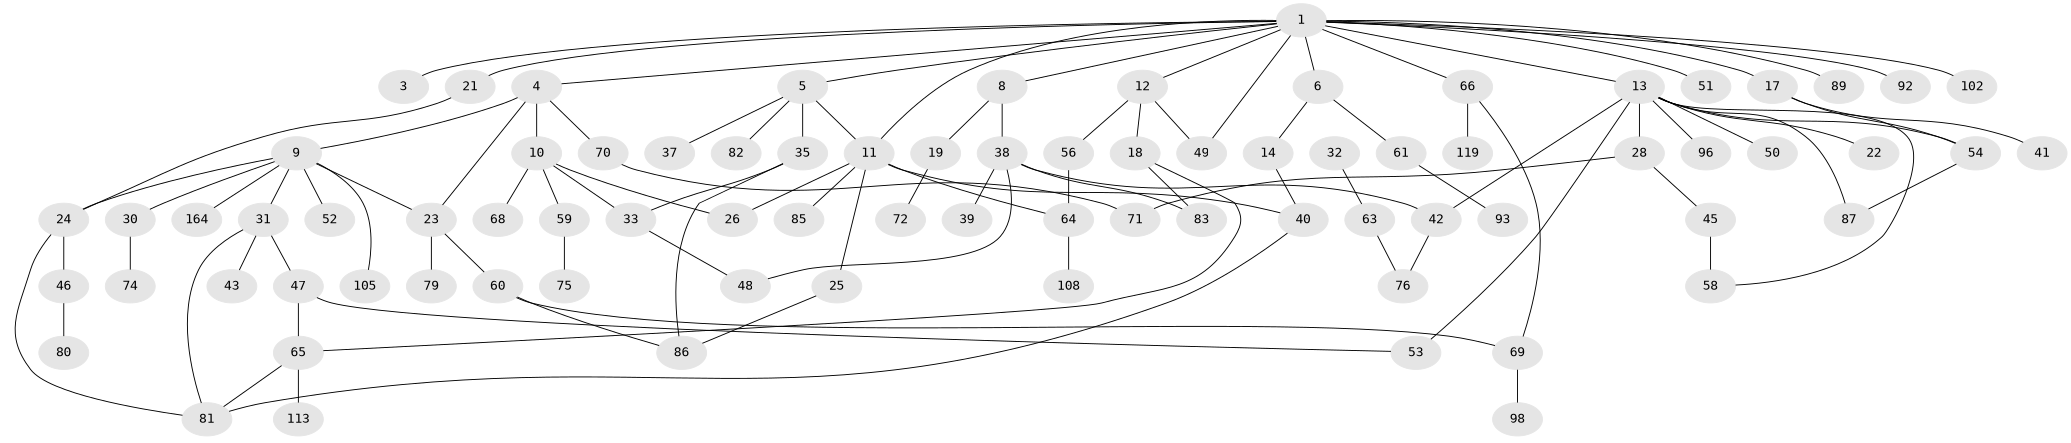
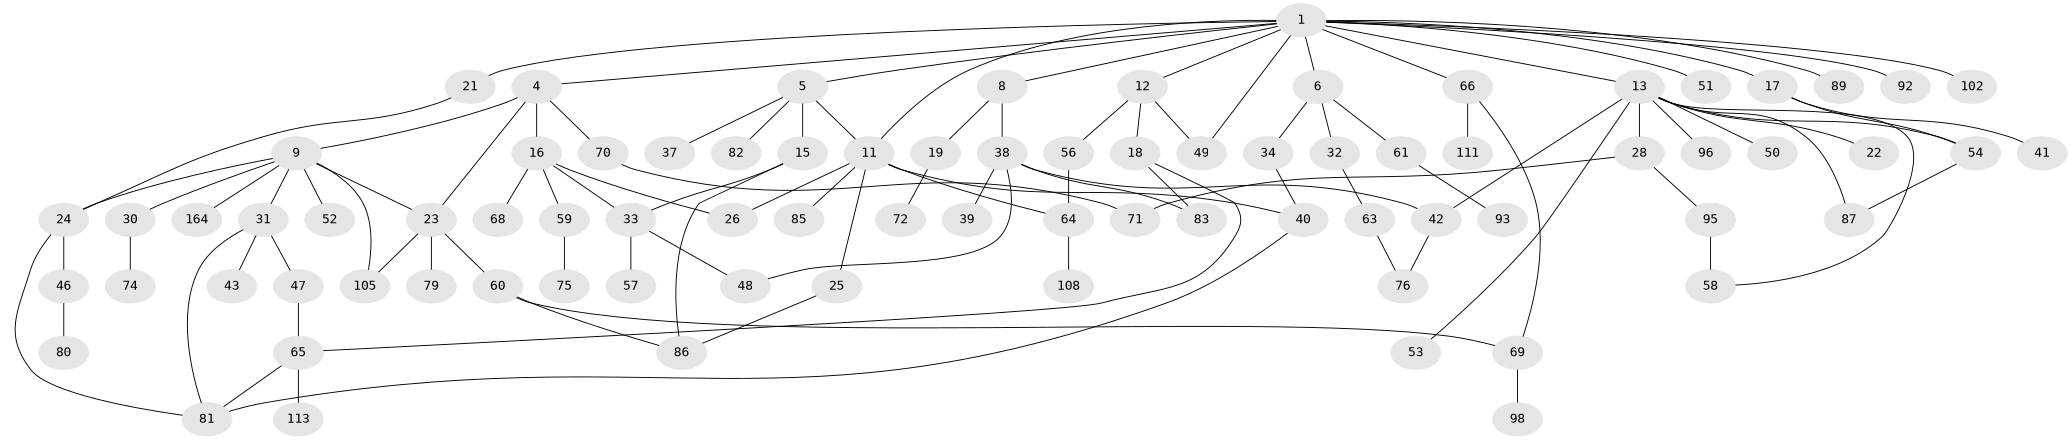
node "3": removed
edge "6" -- "32": added
node "10": label "10" -> "16"
node "35": label "35" -> "15"
node "14": label "14" -> "34"
node "119": label "119" -> "111"
node "45": label "45" -> "95"
edge "23" -- "105": added
node "57": added
edge "47" -- "53": removed
